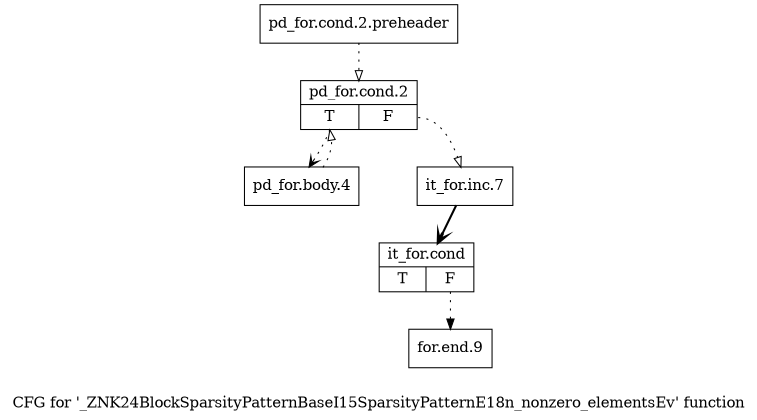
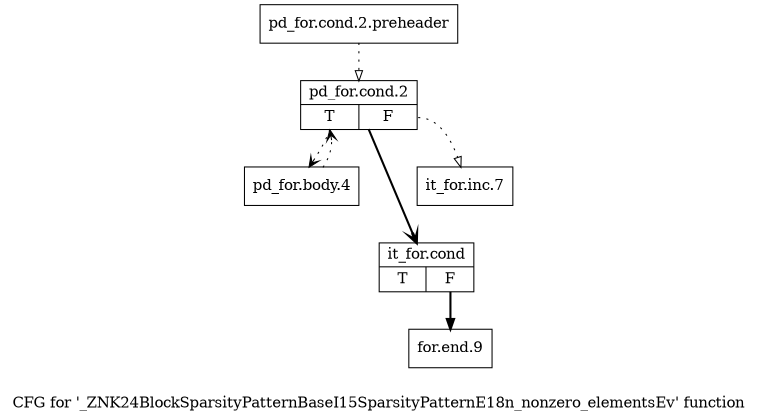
edge "pd_for.body.4" -> "pd_for.cond.2": arrowhead onormal -> vee
edge "it_for.inc.7" -> "it_for.cond": now "pd_for.cond.2" -> "it_for.cond"
edge "it_for.cond" -> "for.end.9": style dotted -> bold
